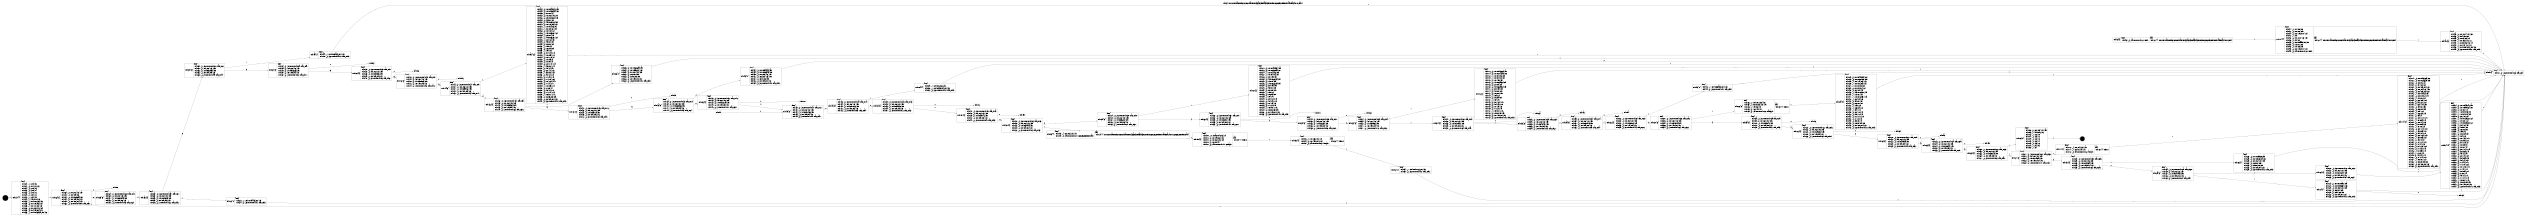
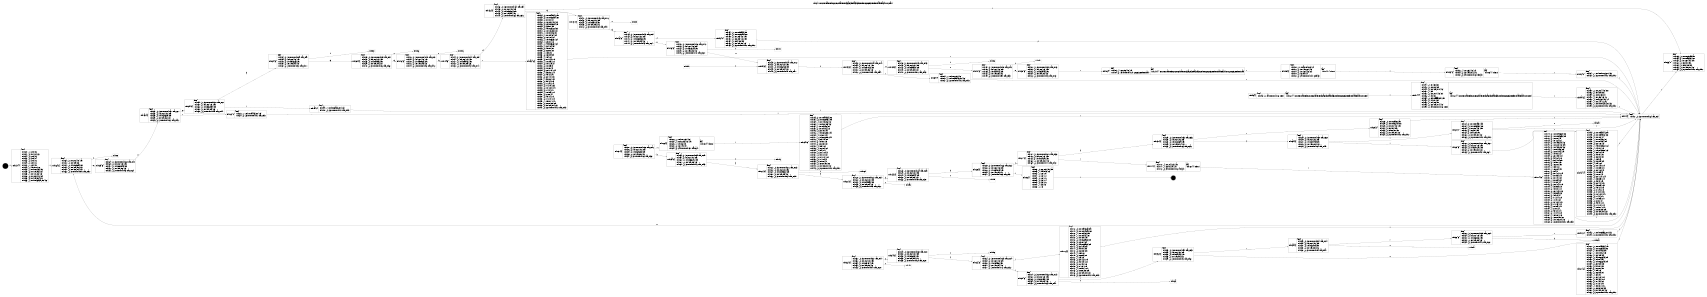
edge "0x401855 [27]" -> "0x401f12 [5]": reversed
node "0x401519 [25]": removed
edge "0x4015c8 [25]" -> "0x4015e1 [25]": now "0x4015c8 [25]" -> "0x401ca2"
